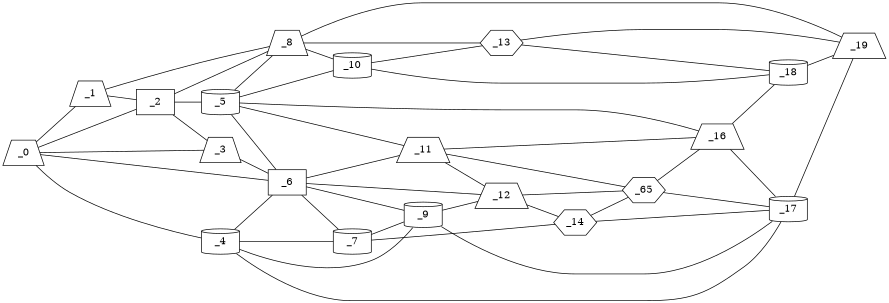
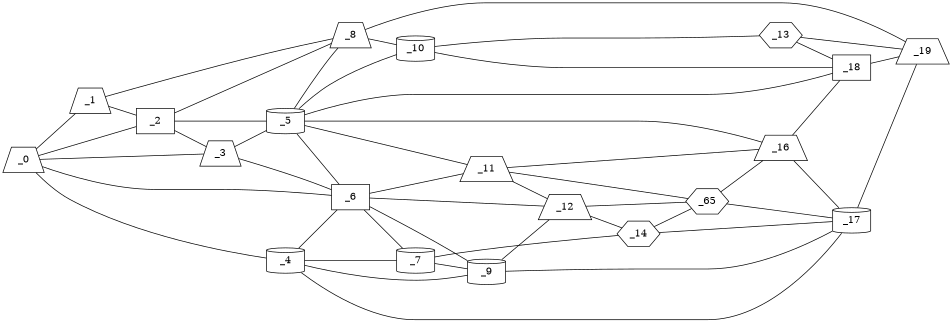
edge "_8" -- "_13": removed
node "_18": shape cylinder -> box
edge "_18" -- "_5": added
edge "_5" -- "_3": added
